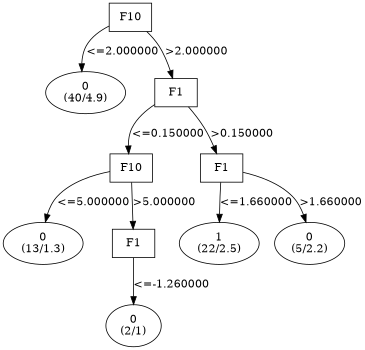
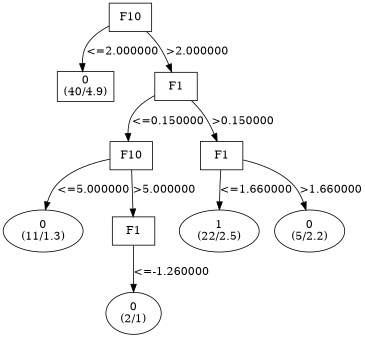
node "0 (40/4.9)": shape ellipse -> box
node "0 (13/1.3)": label "0 (13/1.3)" -> "0 (11/1.3)"
